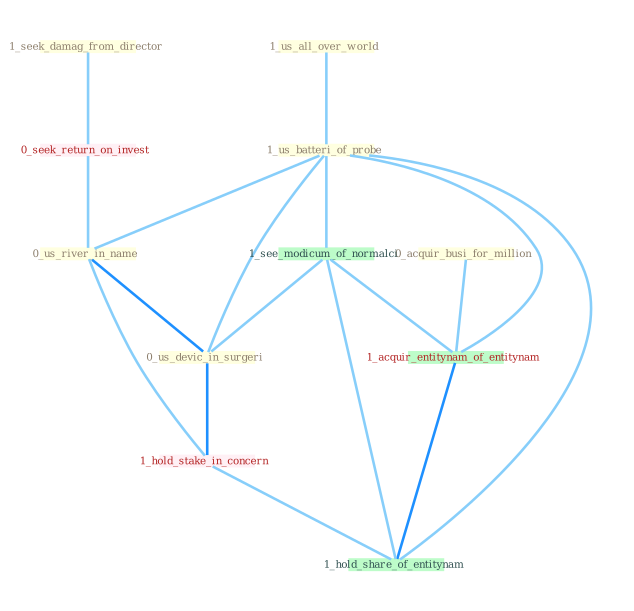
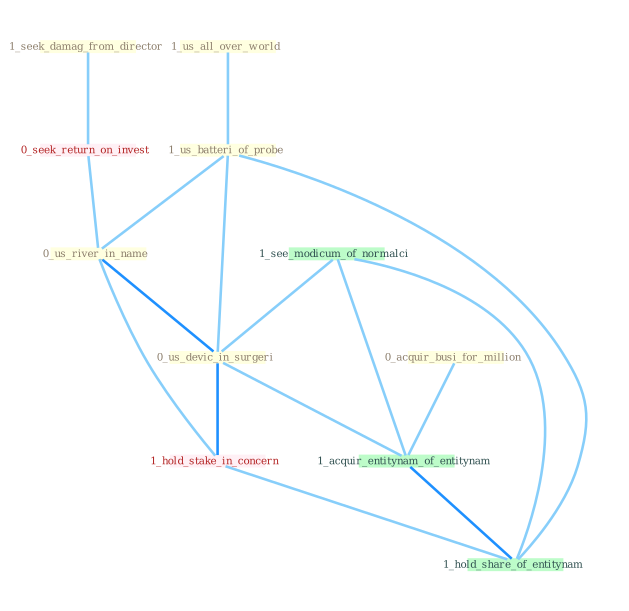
edge "1_us_batteri_of_probe" -- "1_see_modicum_of_normalci": removed
edge "1_us_batteri_of_probe" -- "1_acquir_entitynam_of_entitynam": now "0_us_devic_in_surgeri" -- "1_acquir_entitynam_of_entitynam"
node "1_acquir_entitynam_of_entitynam": fontcolor #b22222 -> #2f4f4f
